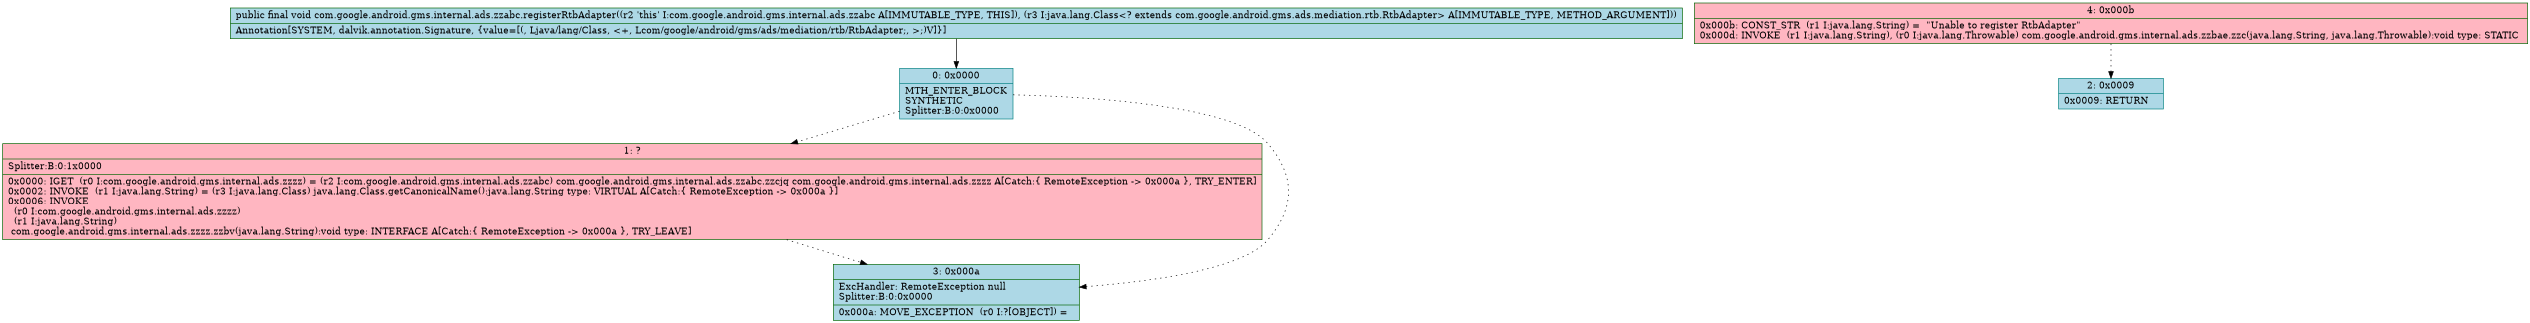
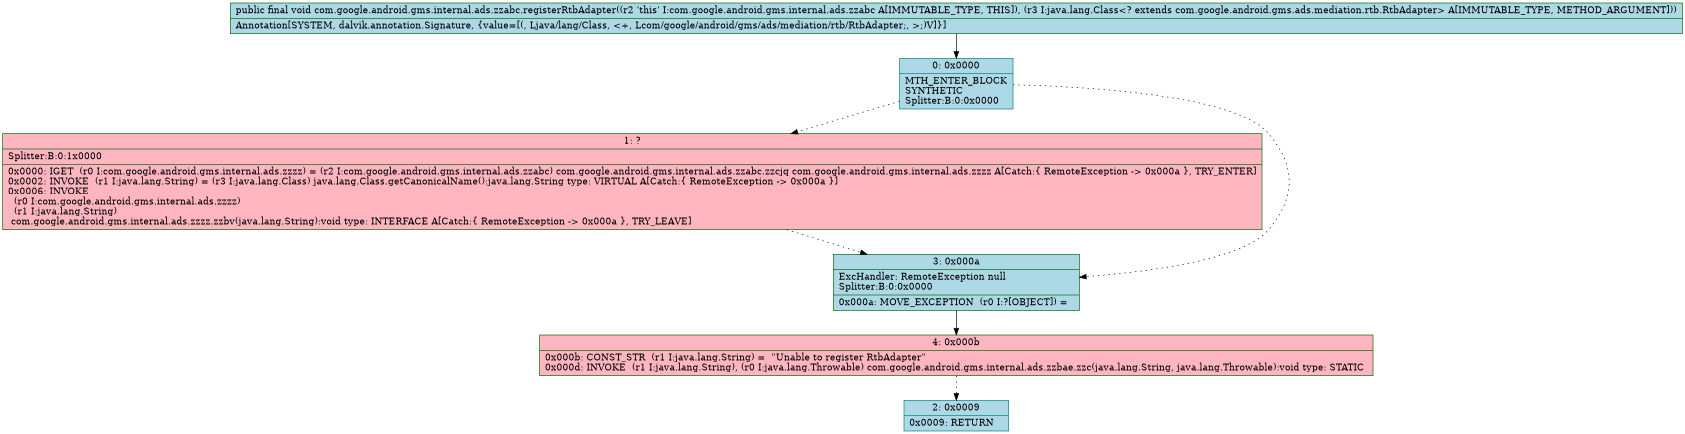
edge "3: 0x000a" -> "4: 0x000b": added
